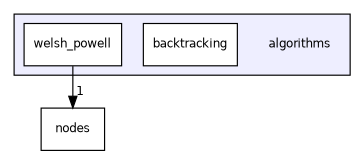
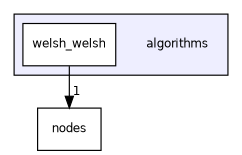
node "welsh_powell": label "welsh_powell" -> "welsh_welsh"
node "backtracking": removed
